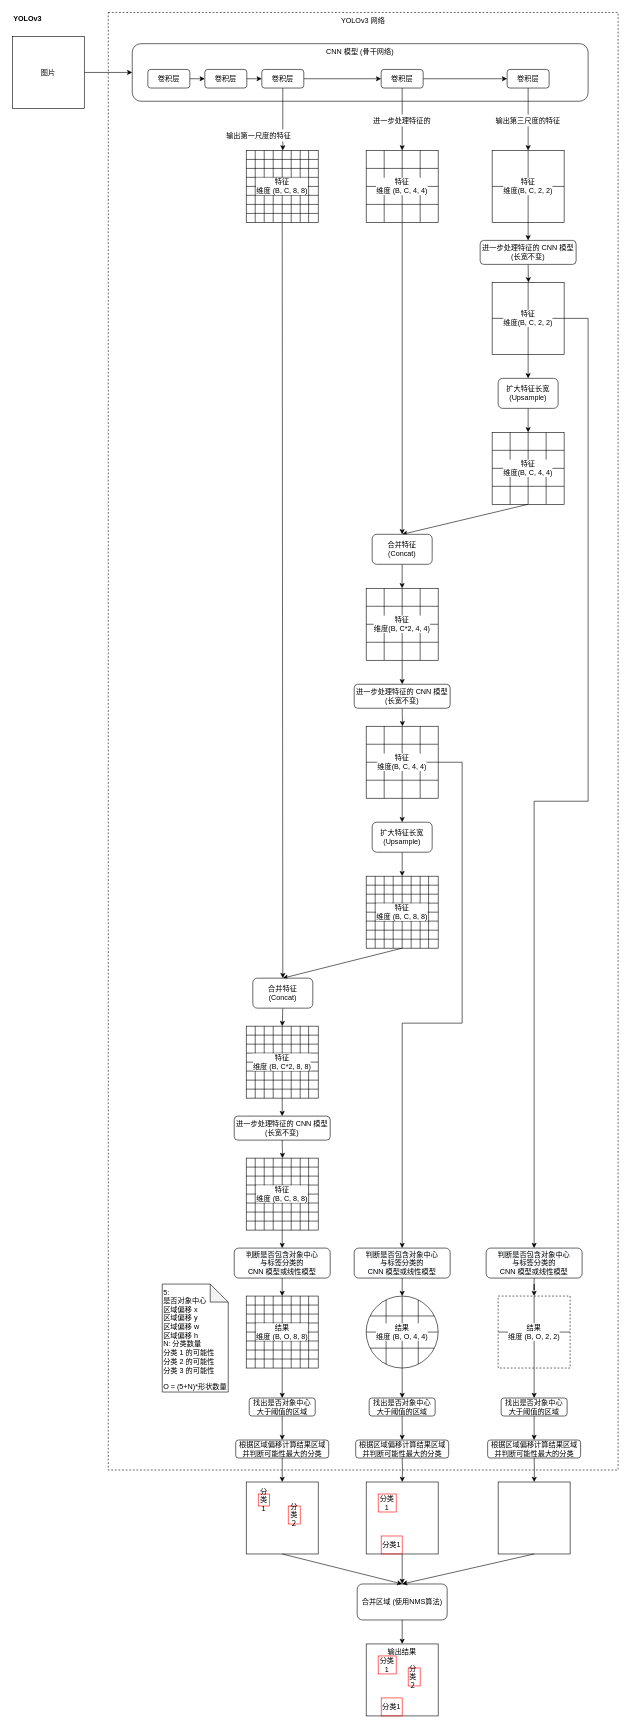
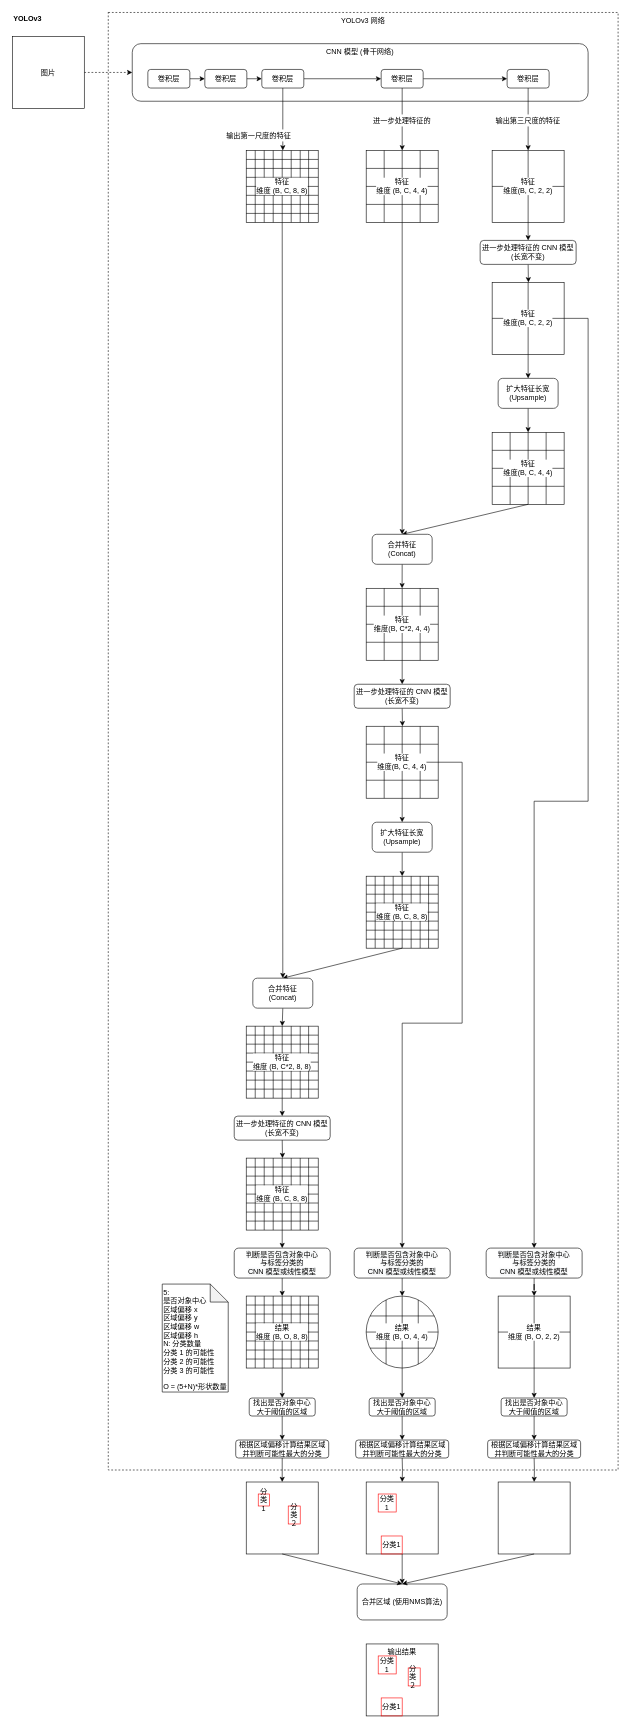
edge "图片" -> "CNN 模型 (骨干网络)": style solid -> dashed
node "结果 维度 (B, O, 2, 2)": style dashed -> solid
edge "合并区域 (使用NMS算法)" -> "输出结果": removed
